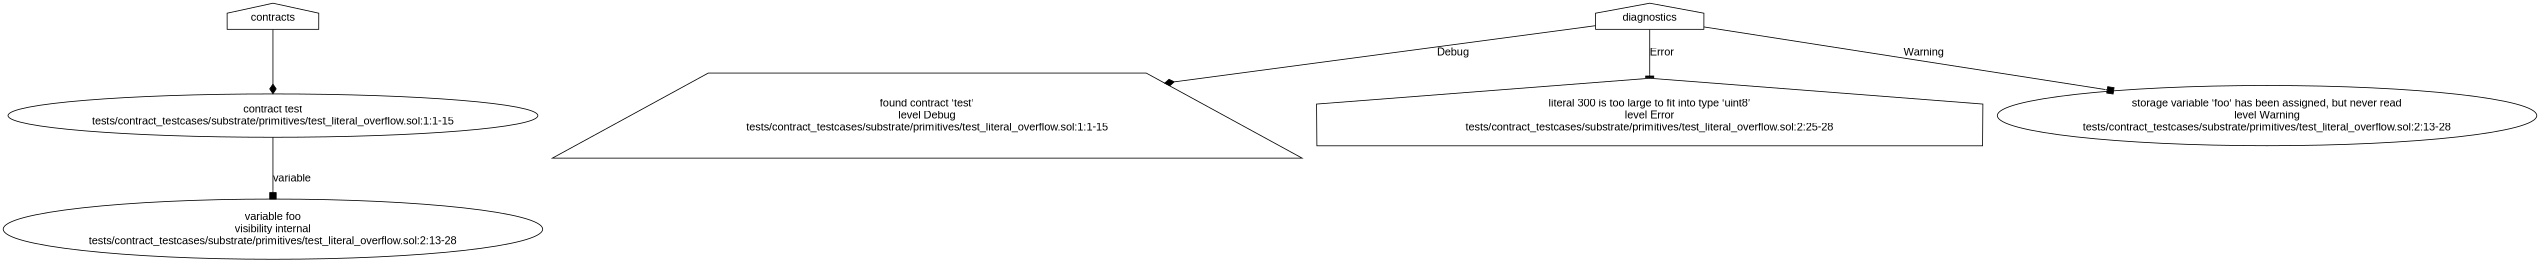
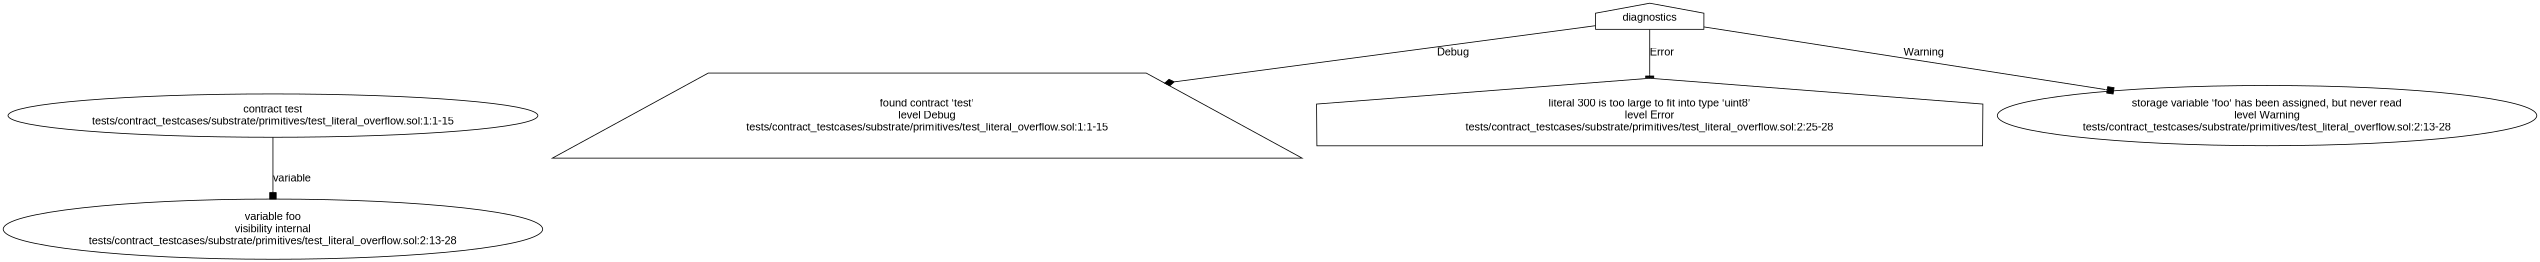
node "contracts": removed
